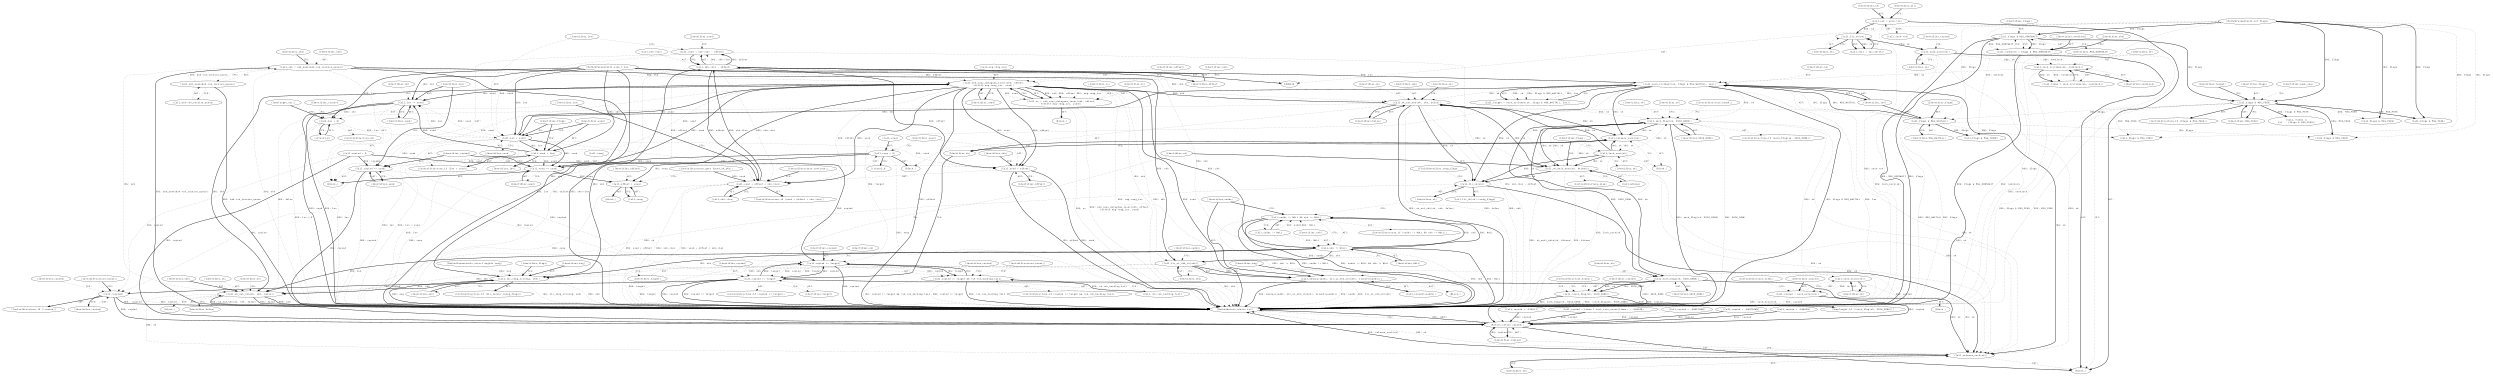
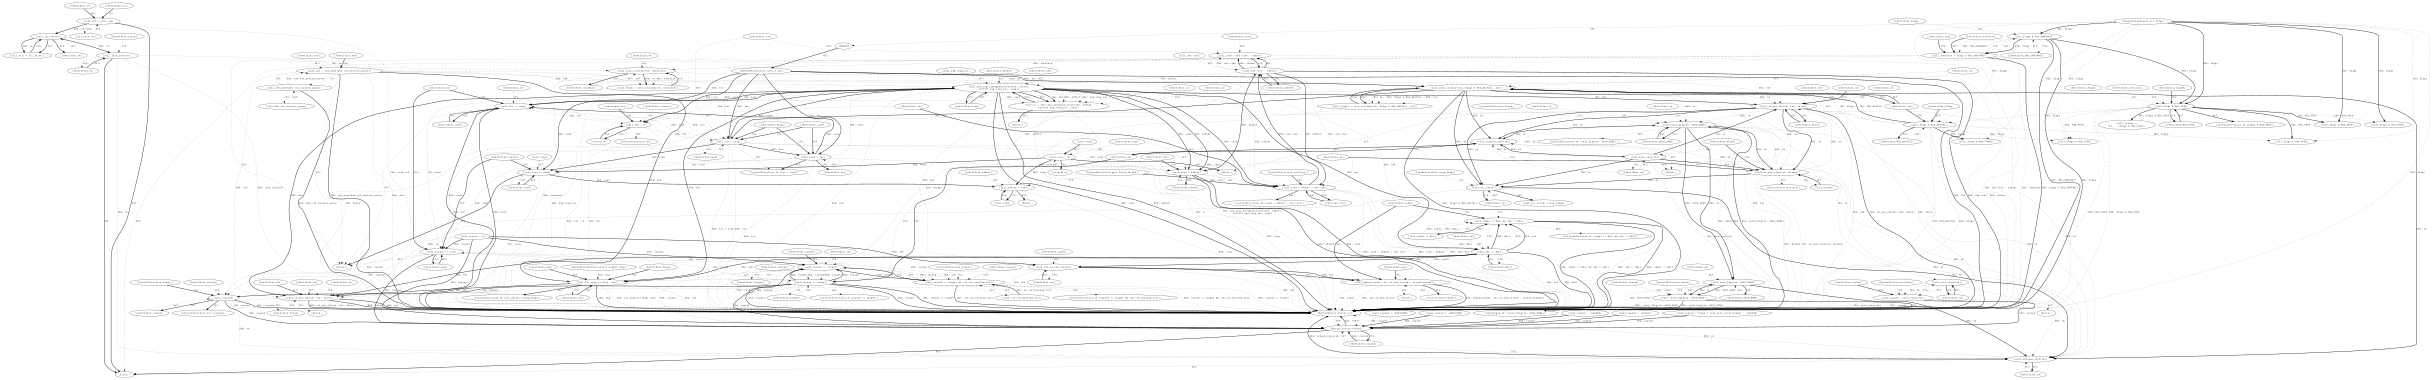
edge "(MethodParameterIn,size_t len)" -> "1000110": reversed
edge "(MethodParameterIn,int flags)" -> "(Call,flags & MSG_TRUNC)": label "DDG: release" -> "DDG: flags"
edge "(Call,skb = skb_peek(&sk->sk_receive_queue))" -> "(Call,llc_ui_skb_cb(skb))": now "(Call,copied = 0)" -> "(Call,llc_ui_skb_cb(skb))"
edge "(Call,sock_rcvlowat(sk, flags & MSG_WAITALL, len))" -> "(Call,len > 0)": added, label "DDG: len"
edge "(Call,copied += used)" -> "(MethodReturn,static int)": now "(Call,copied += used)" -> "(Call,copied >= target && !sk->sk_backlog.tail)"
edge "(Call,copied = -EAGAIN)" -> "(Return,return copied;)": label "NULL: copied" -> "DDG: copied"
